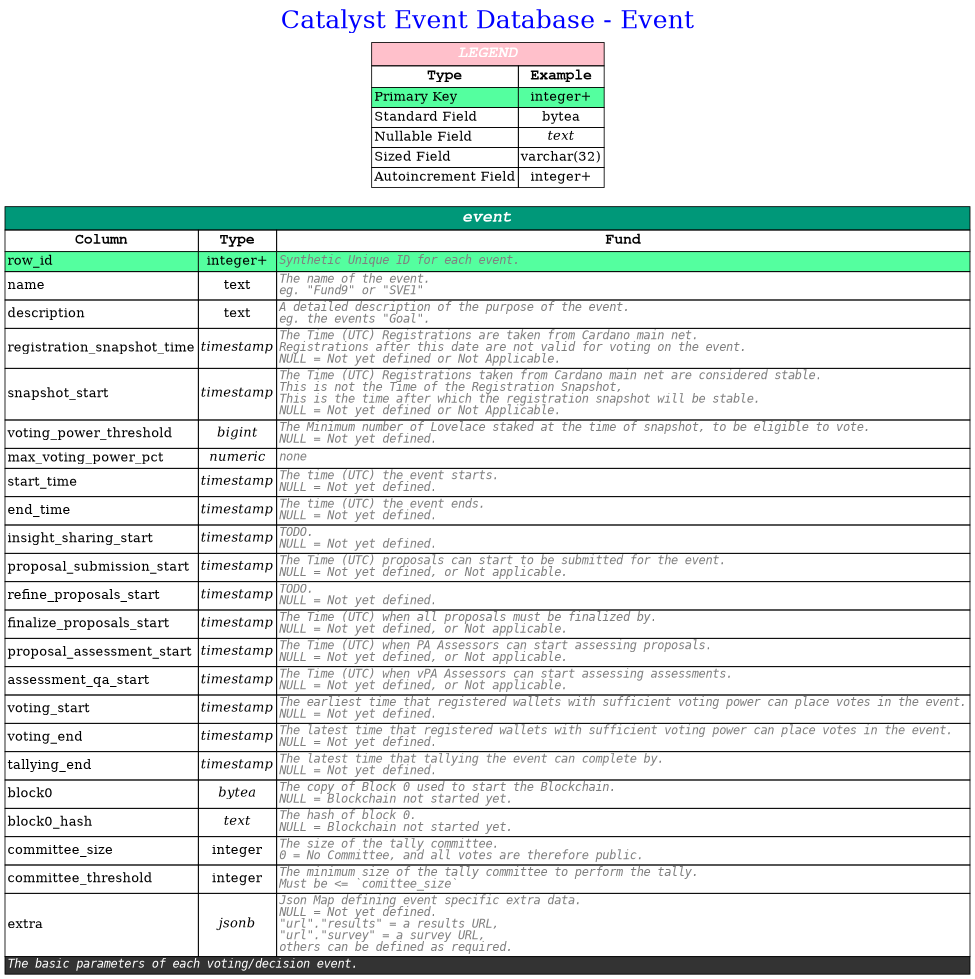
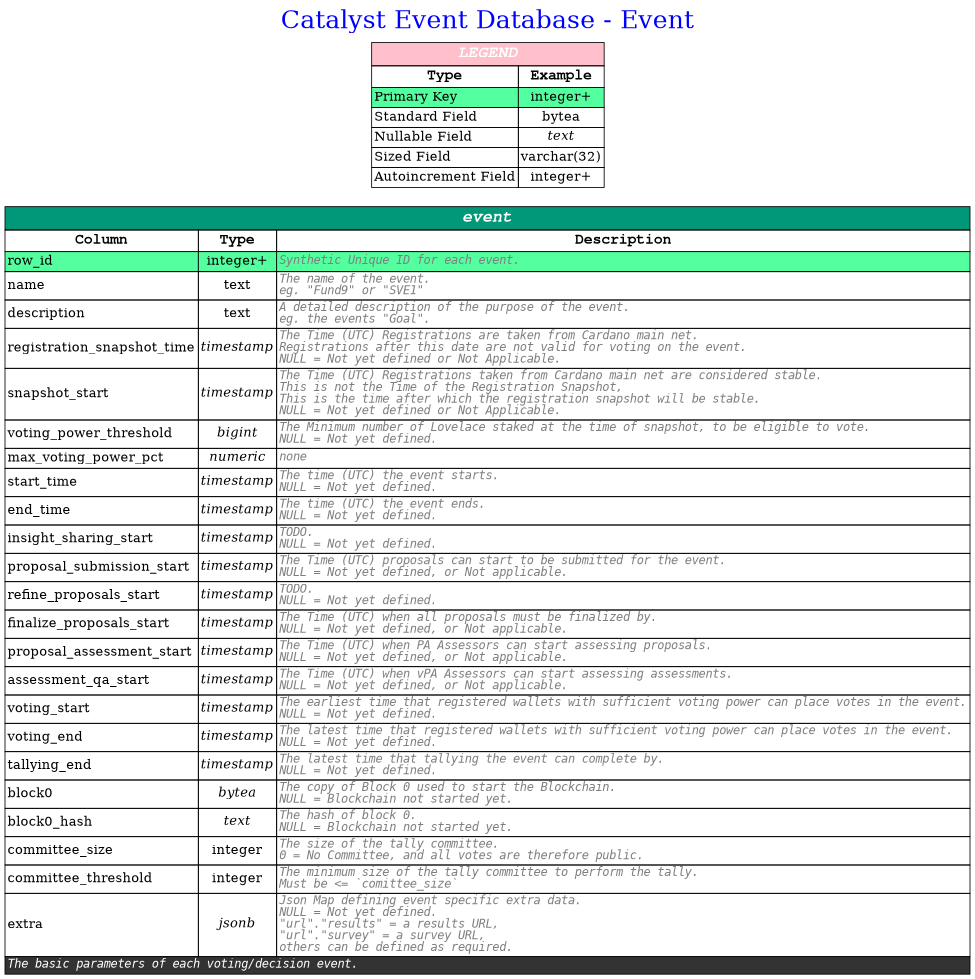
node "event": text "Fund" -> "Description"
